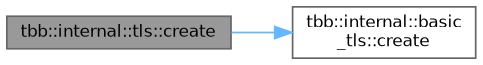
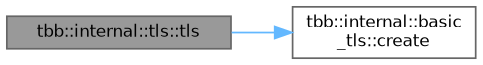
node "tbb::internal::tls::create": label "tbb::internal::tls::create" -> "tbb::internal::tls::tls"
